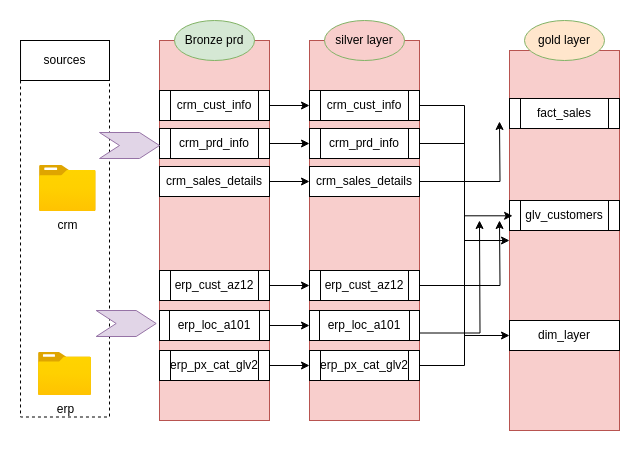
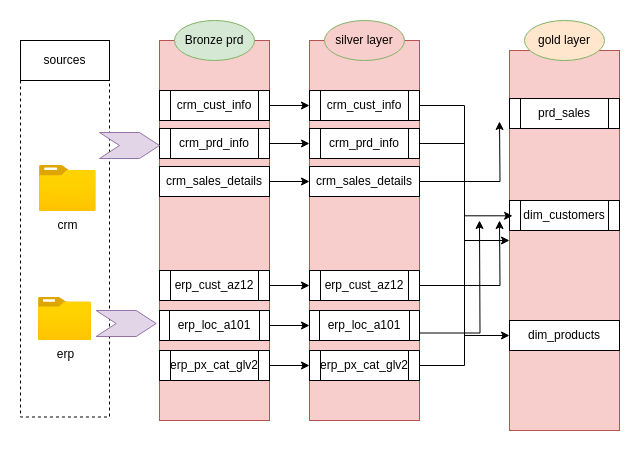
node "fact_sales": label "fact_sales" -> "prd_sales"
node "glv_customers": label "glv_customers" -> "dim_customers"
node "dim_layer": label "dim_layer" -> "dim_products"
node "erp": moved (65, 374) -> (65, 319)
